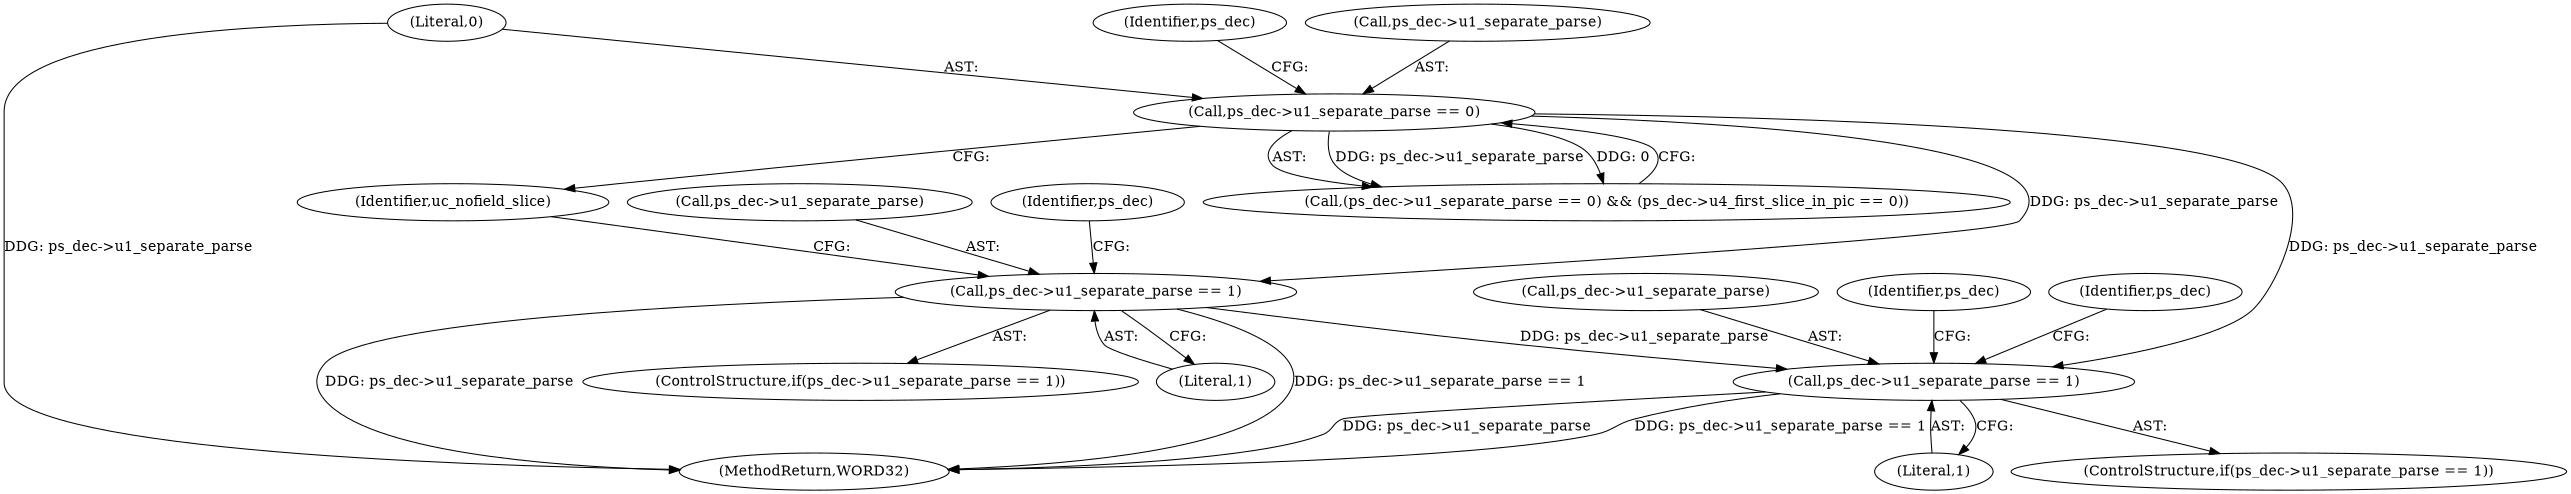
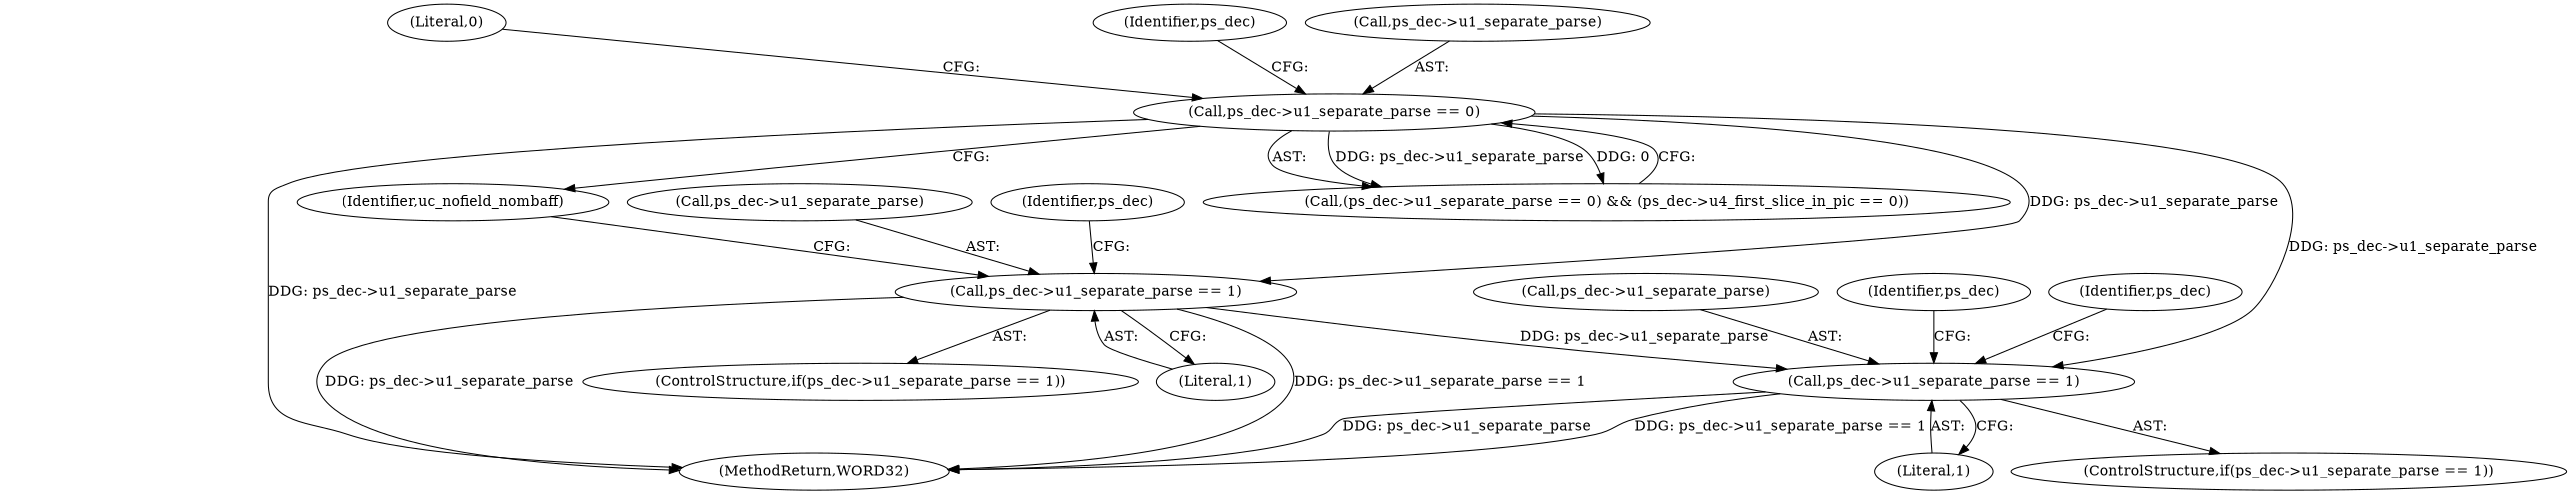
edge "(Literal,0)" -> "(Call,ps_dec->u1_separate_parse == 0)": label "AST: " -> "CFG: "
node "(Identifier,uc_nofield_slice)": label "(Identifier,uc_nofield_slice)" -> "(Identifier,uc_nofield_nombaff)"
edge "(Literal,0)" -> "(MethodReturn,WORD32)": now "(Call,ps_dec->u1_separate_parse == 0)" -> "(MethodReturn,WORD32)"
